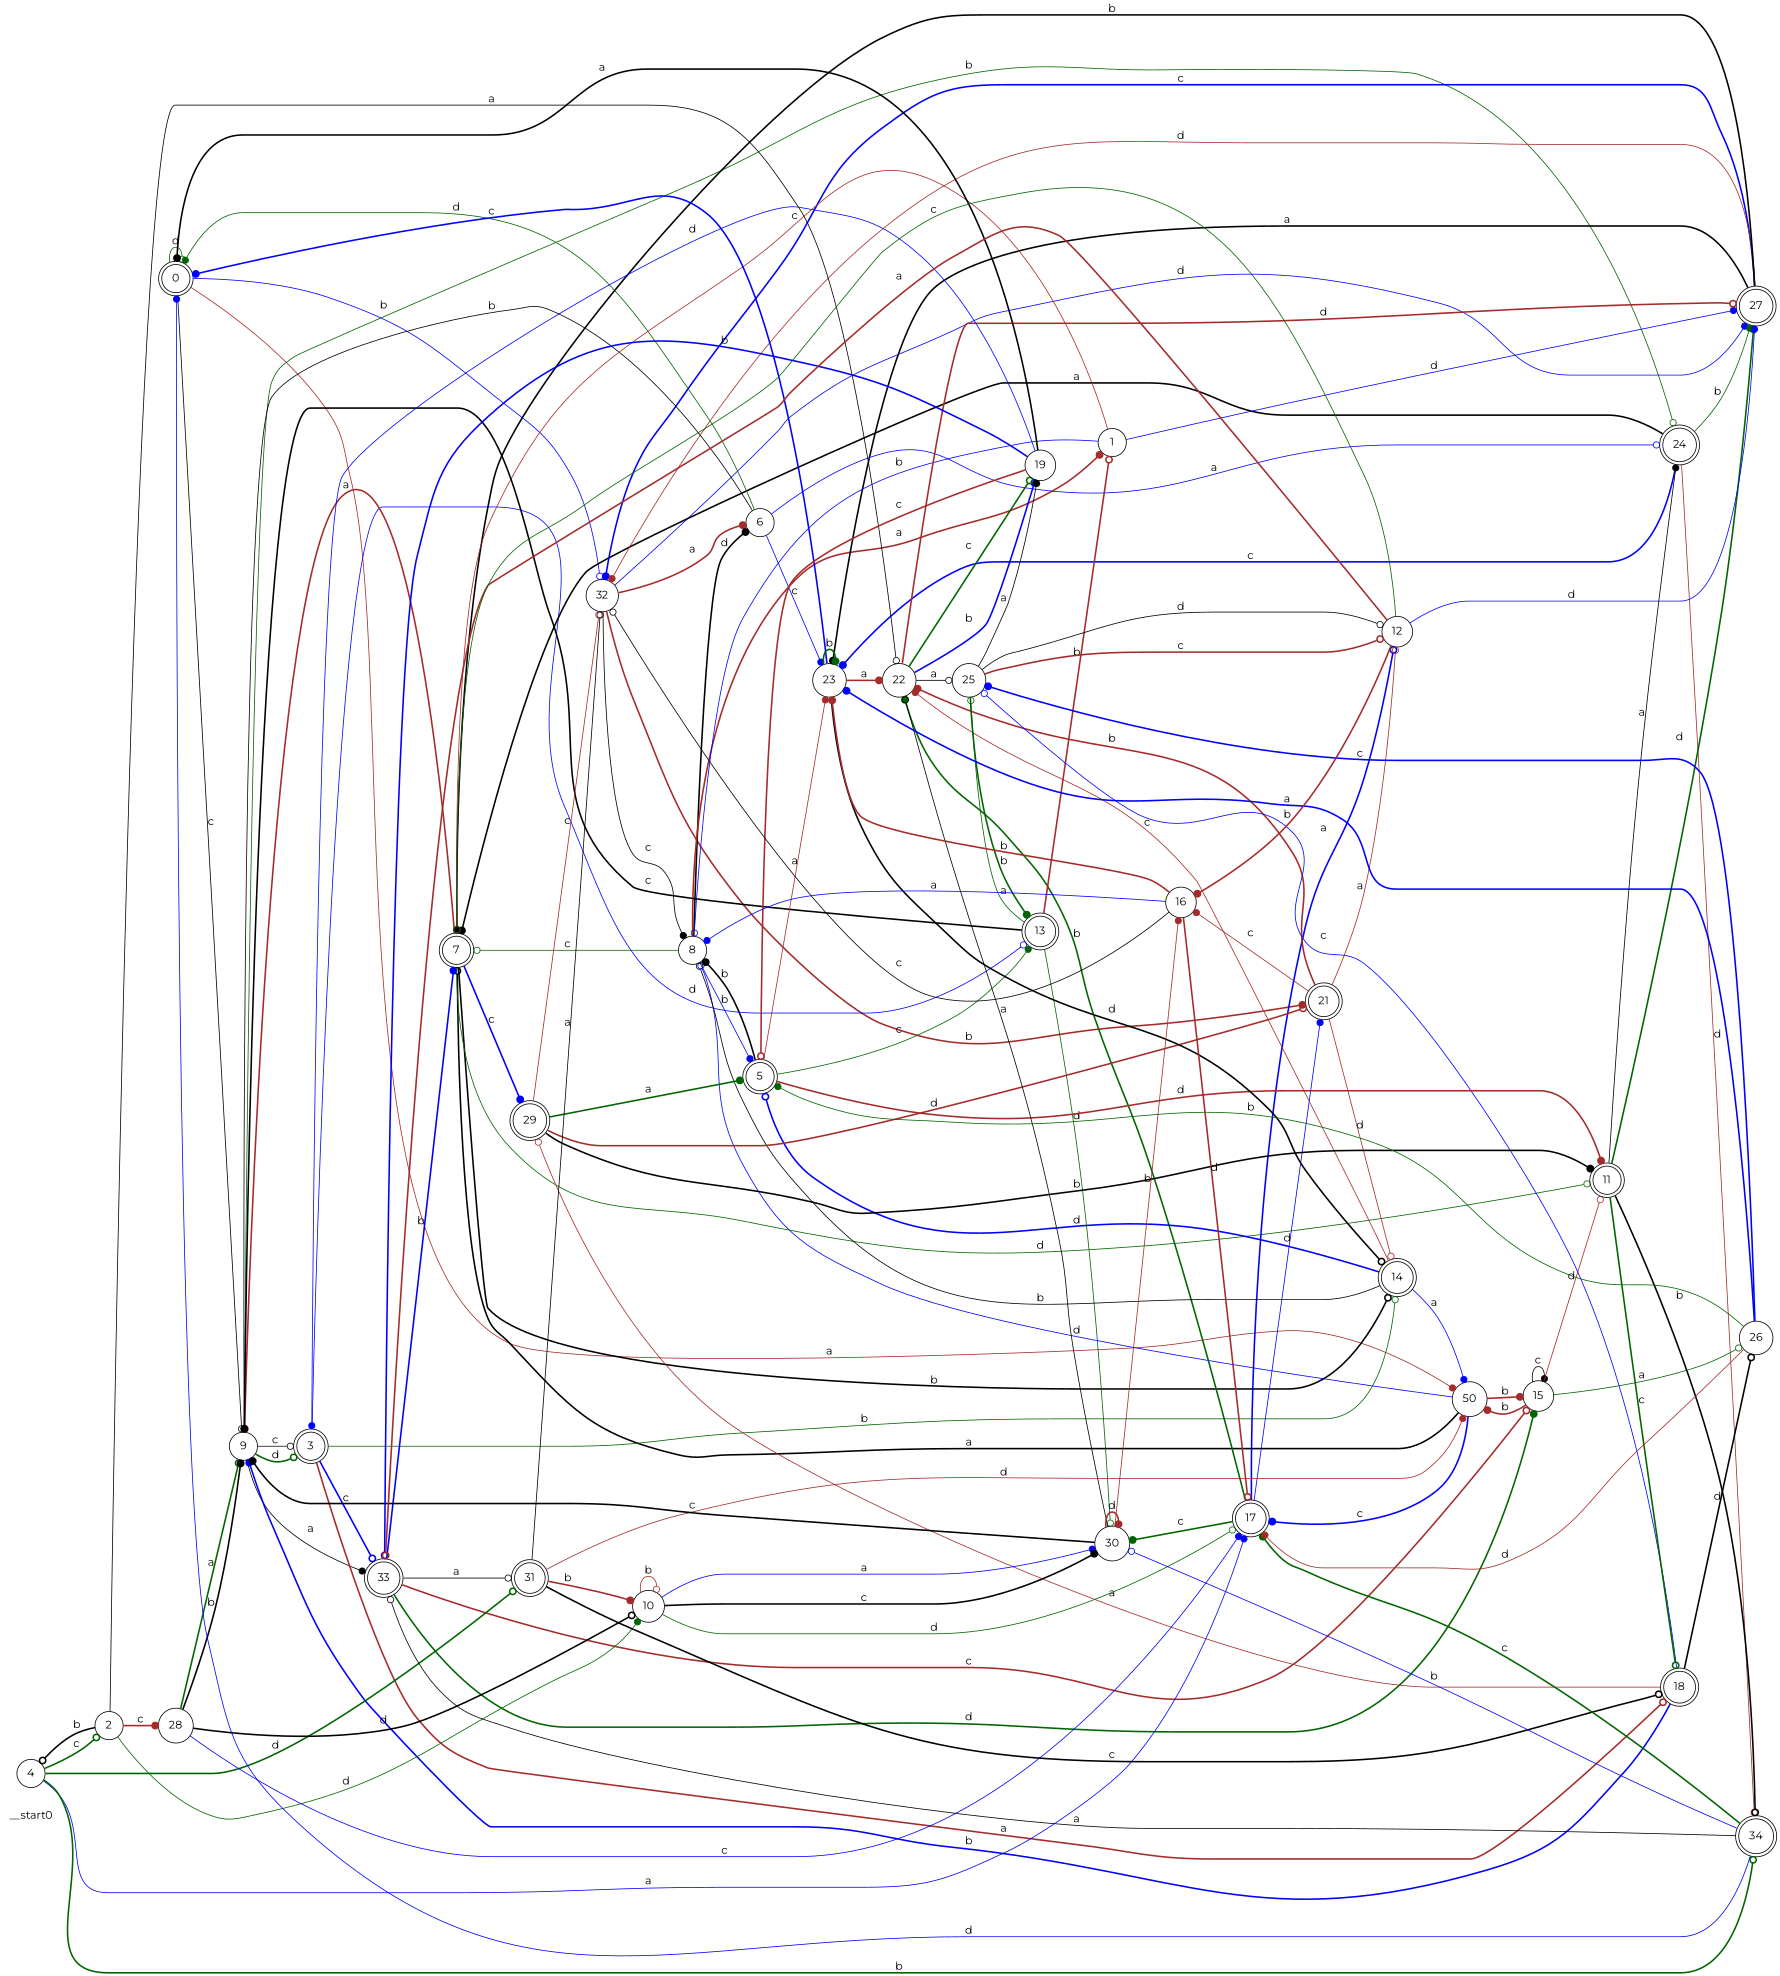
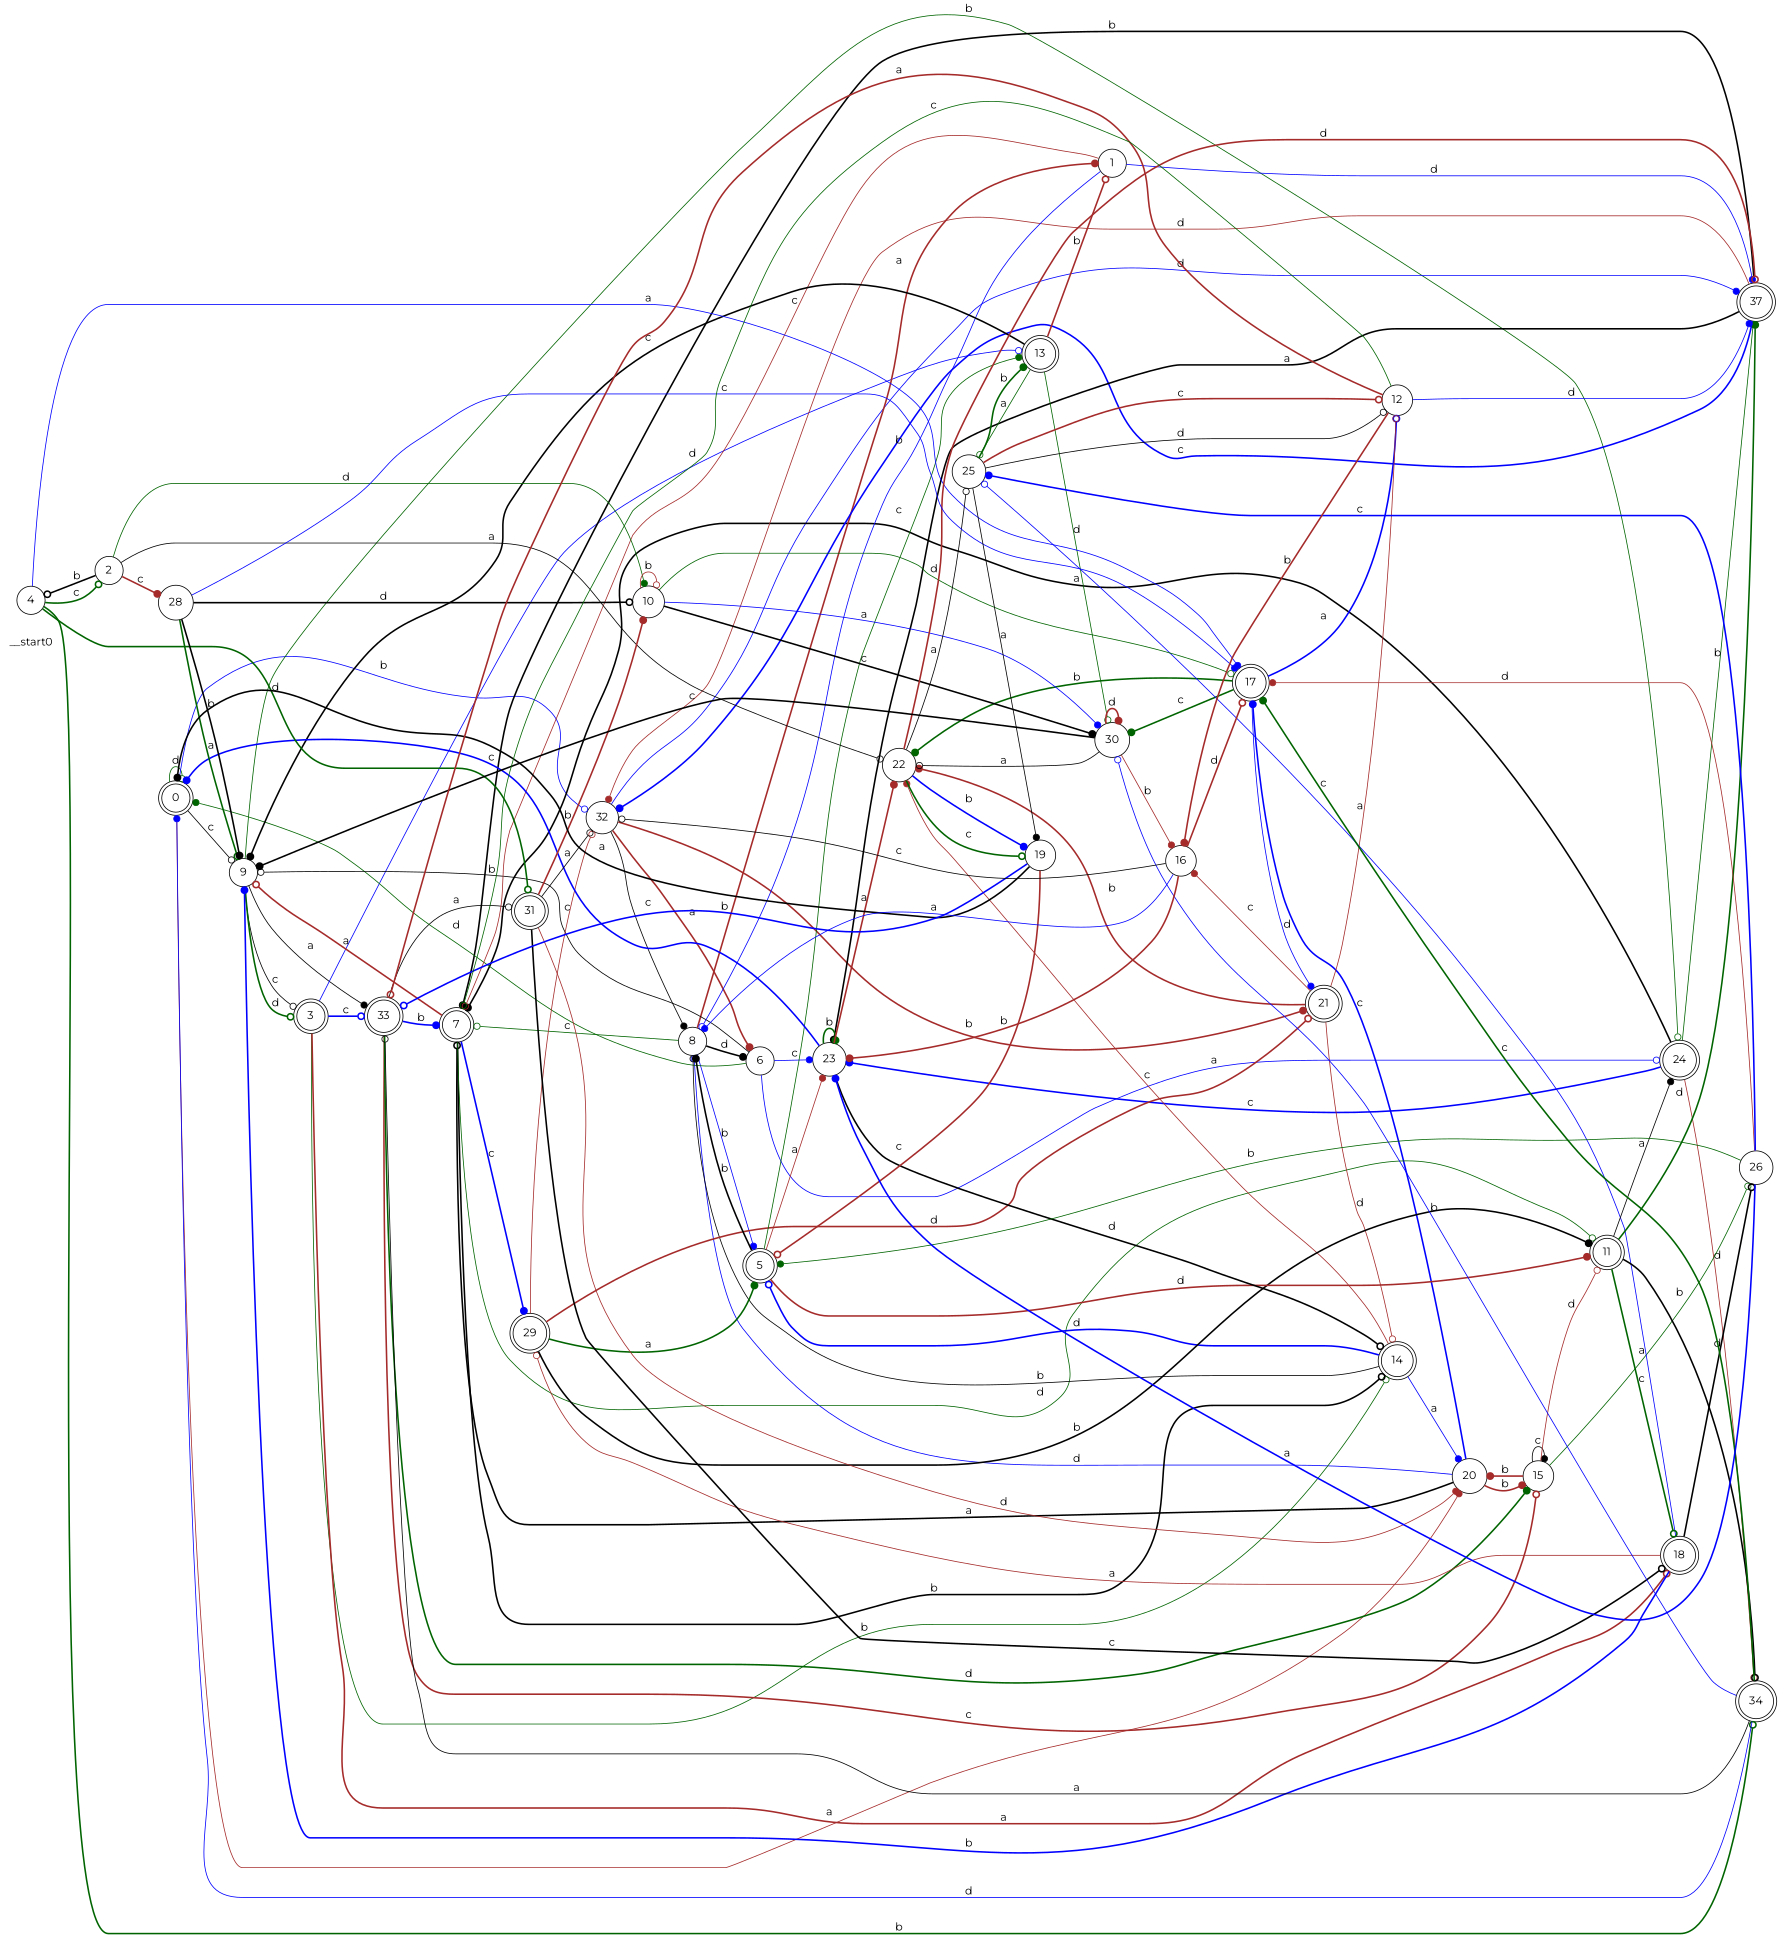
node "27": label "27" -> "37"
edge "19" -> "3": removed, label "d"
node "50": label "50" -> "20"
